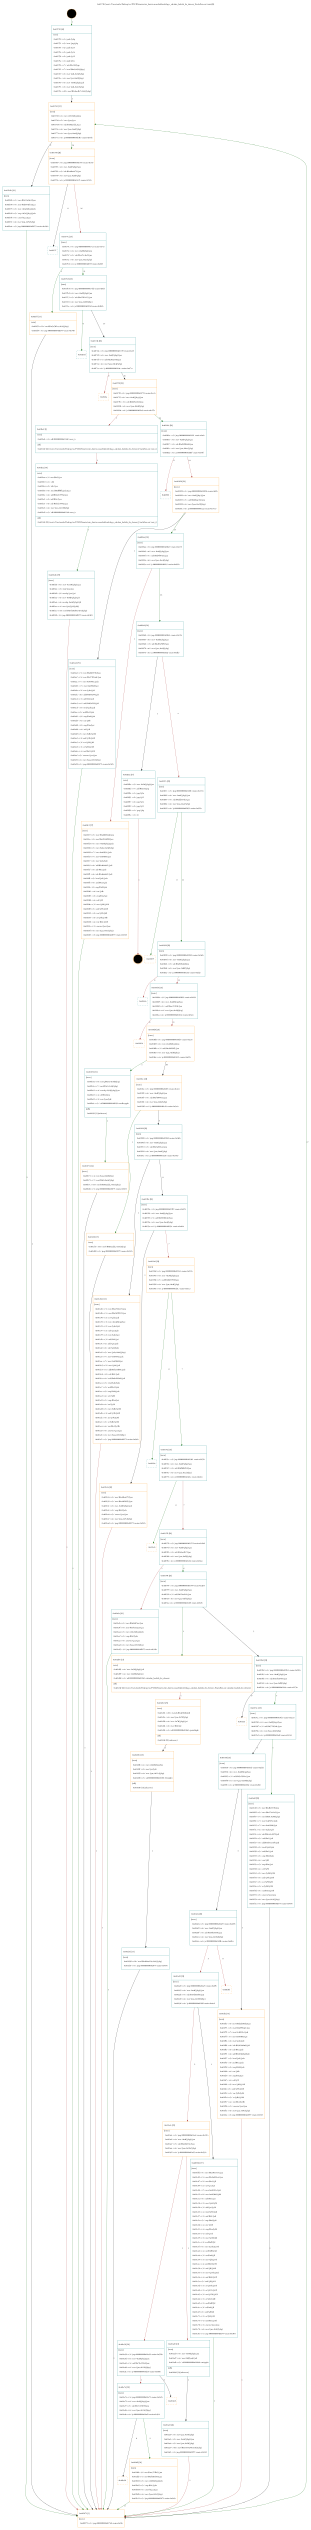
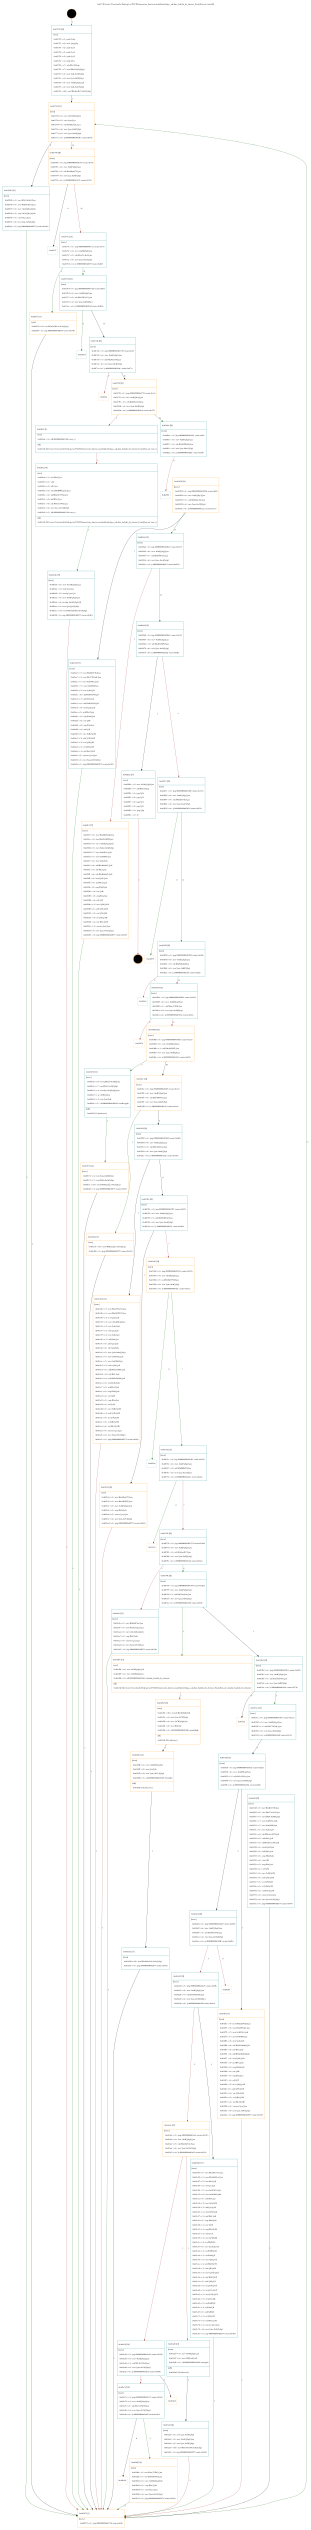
edge "0x40180c [28]" -> "0x401828 [28]": removed, label "14"
edge "0x4019cc [28]" -> "0x401efd [98]": removed, label "1"
